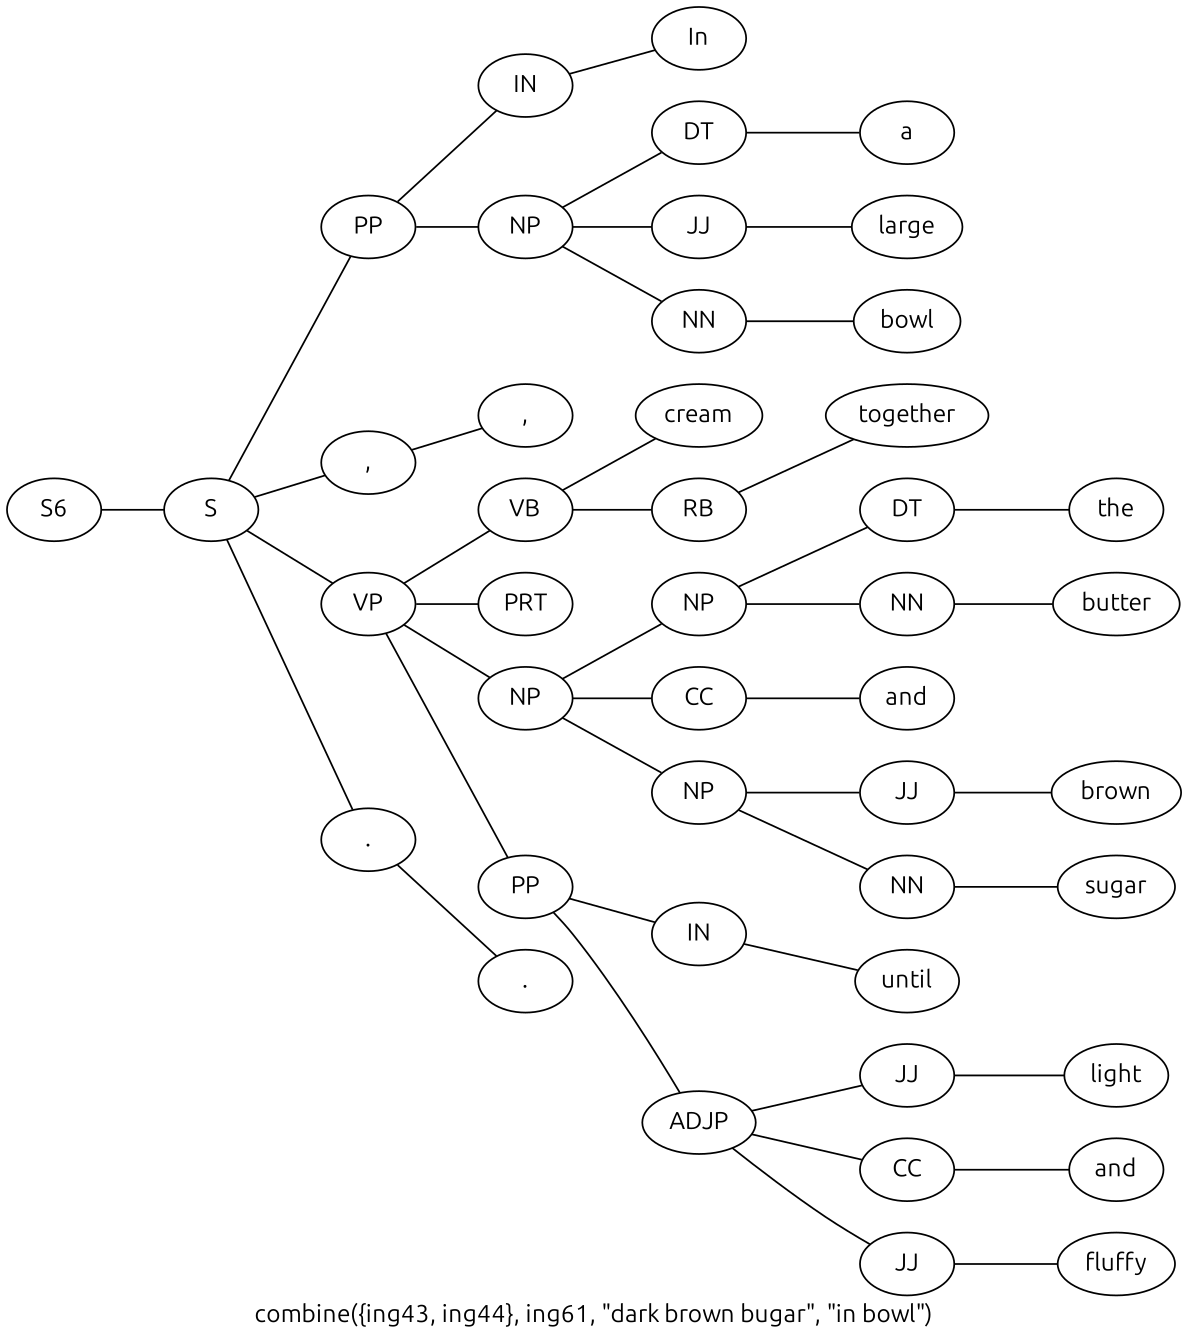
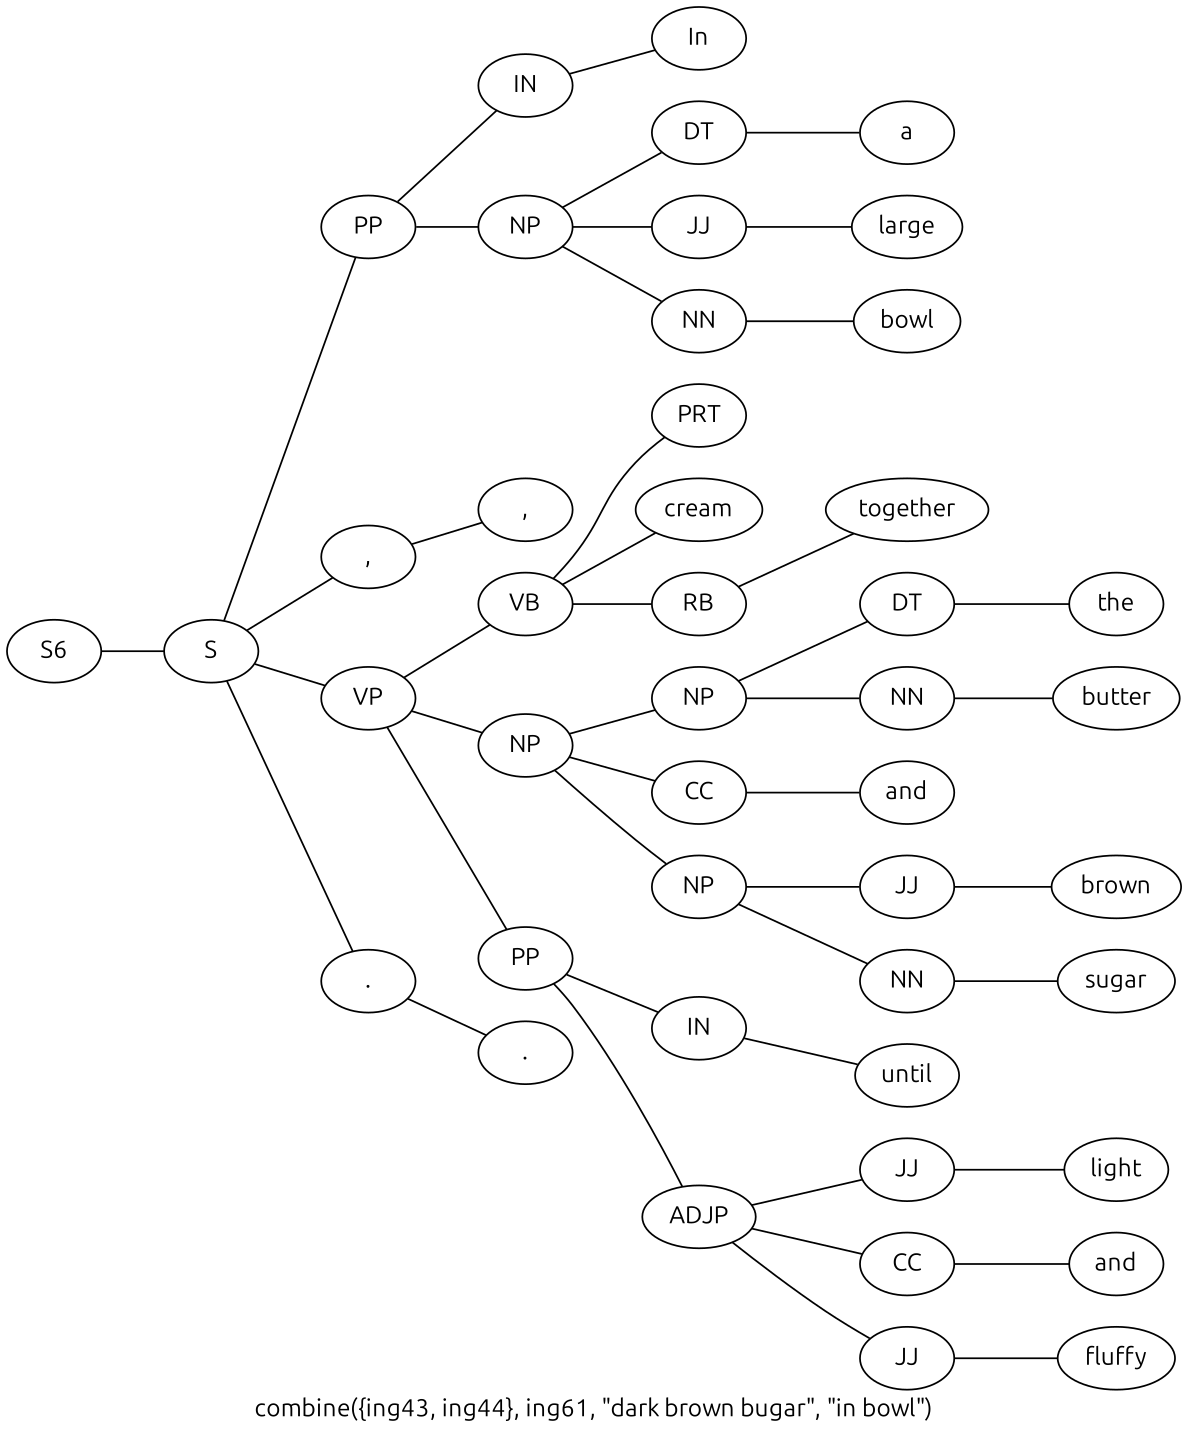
edge "VP" -- "PRT": now "VB" -- "PRT"
